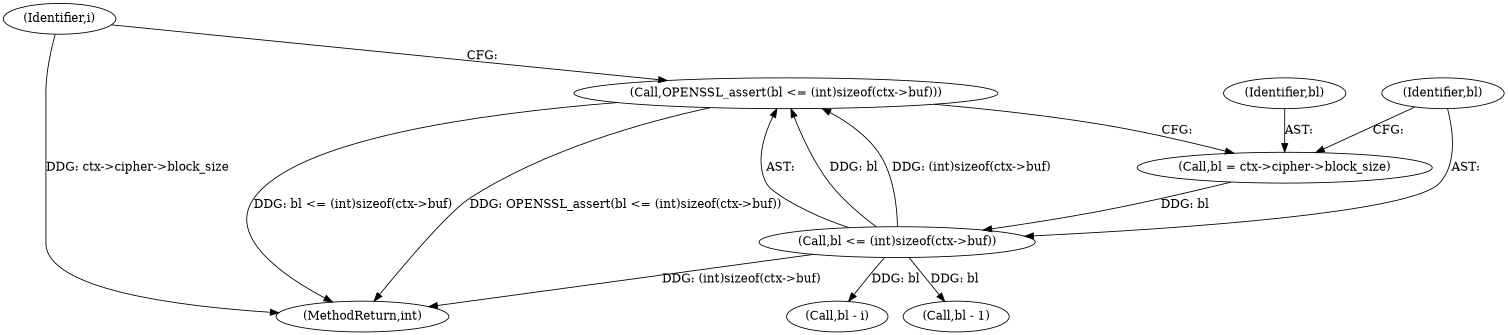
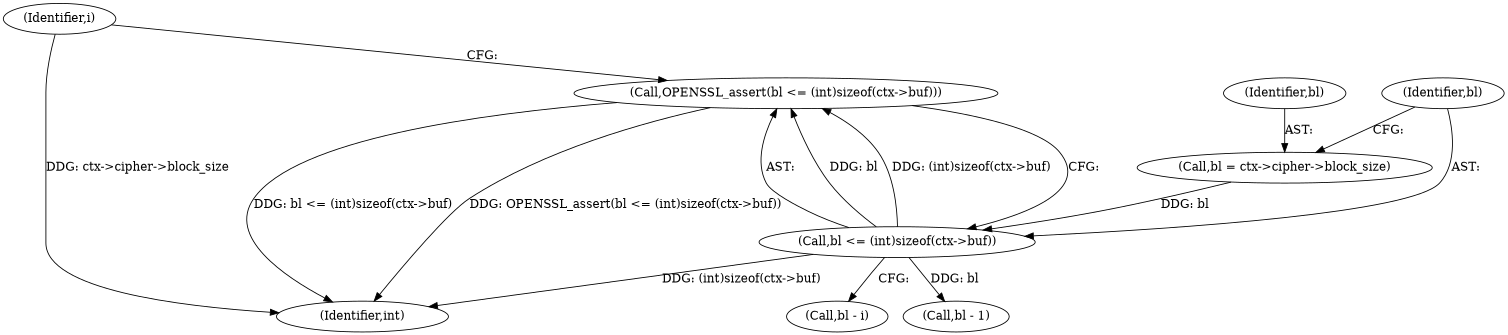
edge "(Call,OPENSSL_assert(bl <= (int)sizeof(ctx->buf)))" -> "(Call,bl = ctx->cipher->block_size)": now "(Call,OPENSSL_assert(bl <= (int)sizeof(ctx->buf)))" -> "(Call,bl <= (int)sizeof(ctx->buf))"
edge "(Call,bl <= (int)sizeof(ctx->buf))" -> "(Call,bl - i)": label "DDG: bl" -> "CFG: "
node "(MethodReturn,int)": label "(MethodReturn,int)" -> "(Identifier,int)"
